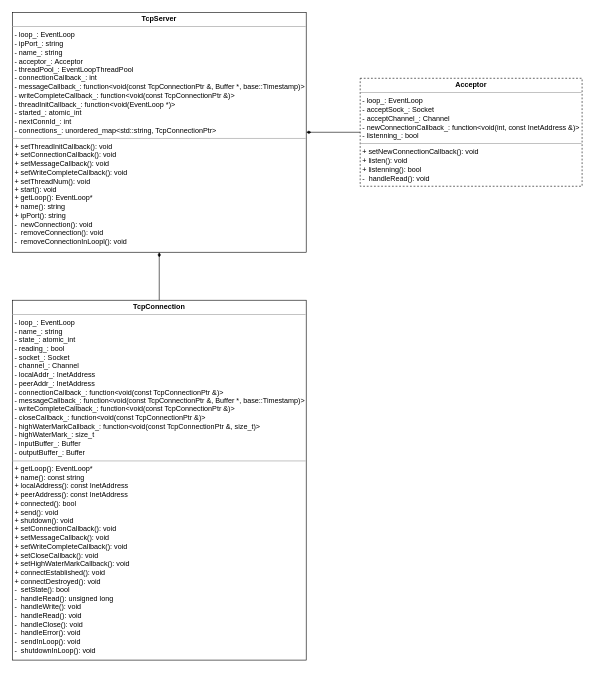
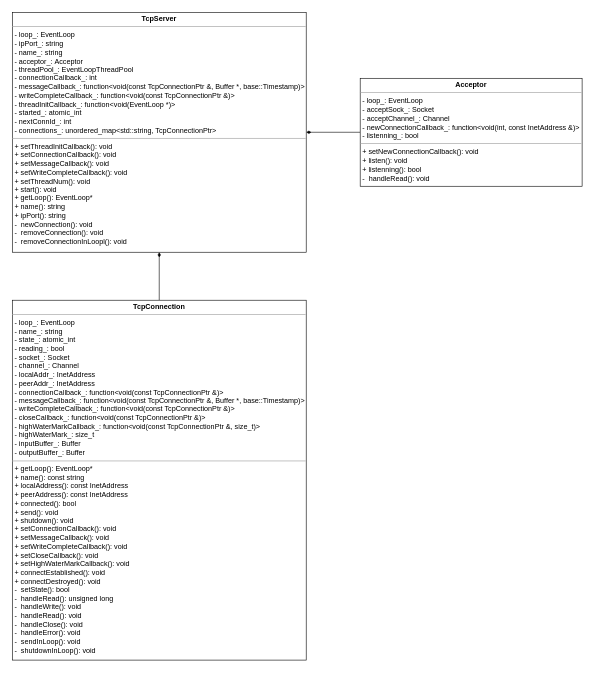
node "Acceptor - loop_: EventLoop - acceptSock_: Socket - acceptChannel_: Channel - newConnectionCallback_: function<void(int, const InetAddress &)> - listenning_: bool + setNewConnectionCallback(): void + listen(): void + listenning(): bool - handleRead(): void": style dashed -> solid
